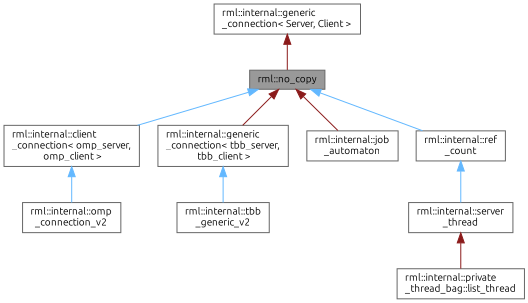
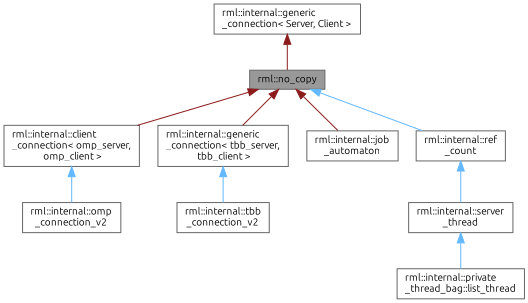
edge "rml::internal::client _connection< omp_server, omp_client >" -> "rml::no_copy": color steelblue1 -> firebrick4
node "rml::internal::tbb _generic_v2": label "rml::internal::tbb _generic_v2" -> "rml::internal::tbb _connection_v2"
edge "rml::internal::private _thread_bag::list_thread" -> "rml::internal::server _thread": color firebrick4 -> steelblue1
